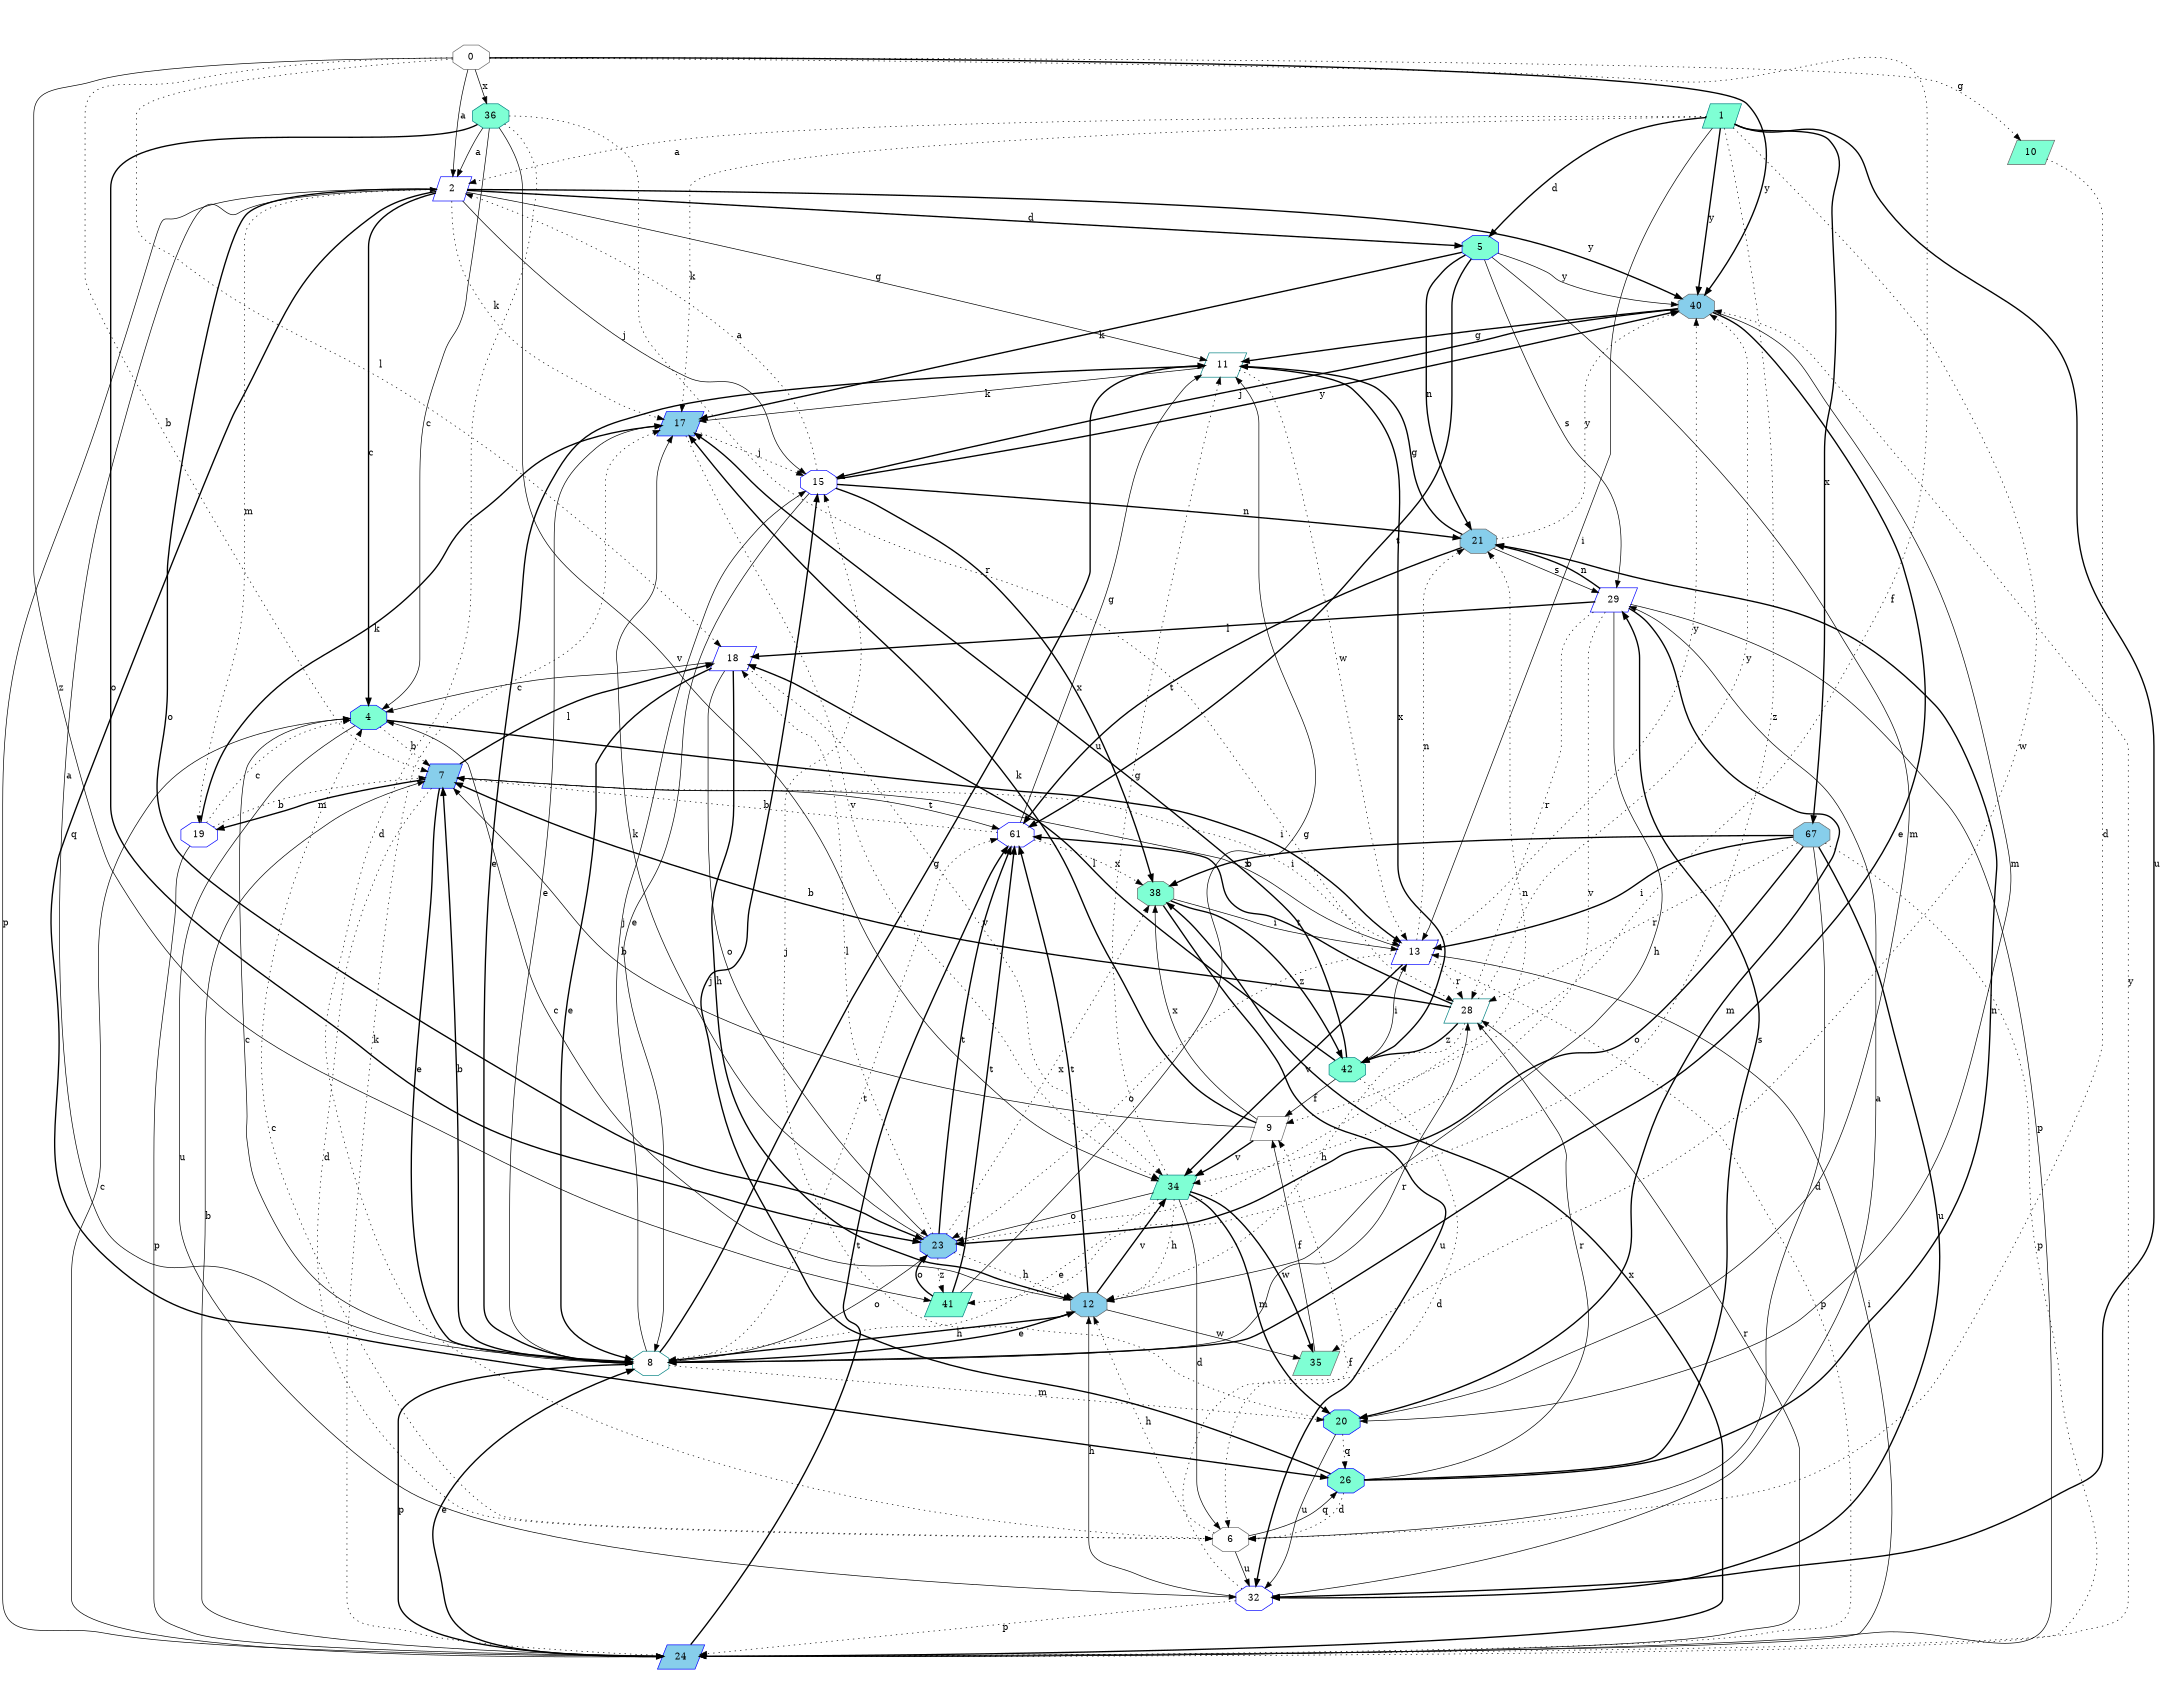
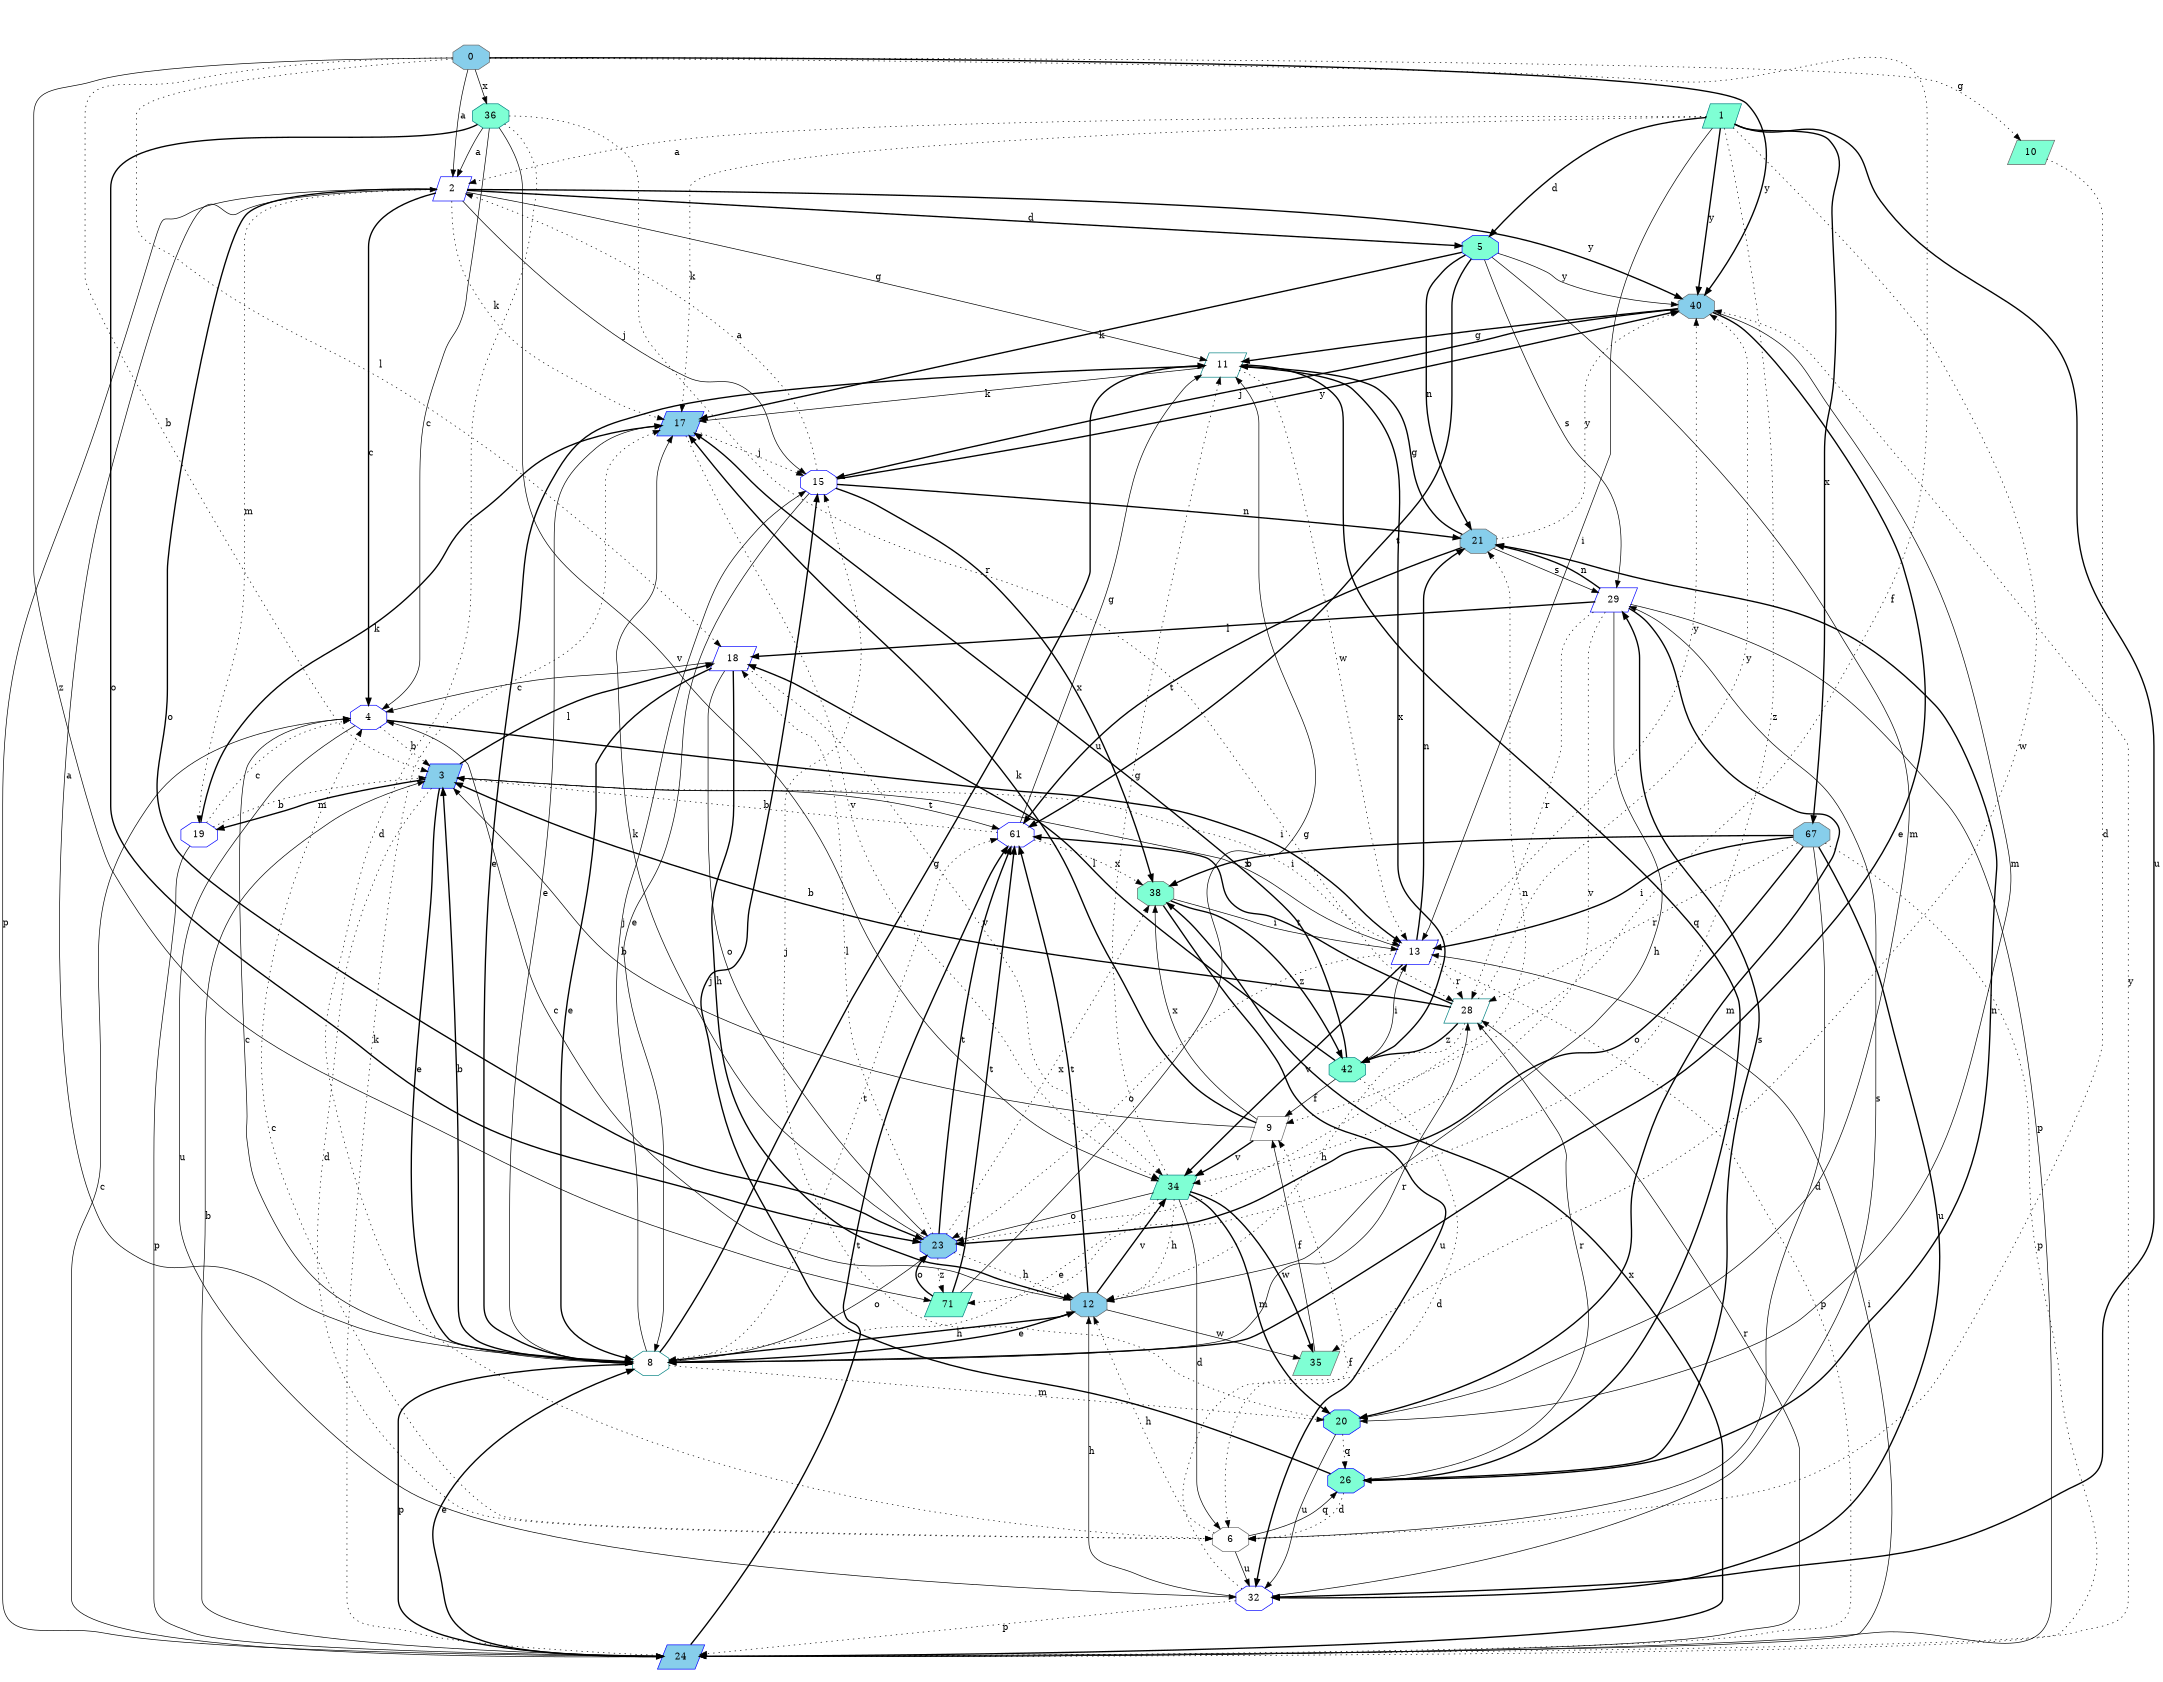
node "0": fillcolor white -> skyblue
node "4": fillcolor aquamarine -> white
edge "13" -> "21": style dotted -> bold
node "7": label "7" -> "3"
edge "32" -> "29": label "a" -> "s"
edge "2" -> "26": now "11" -> "26"
node "41": label "41" -> "71"
